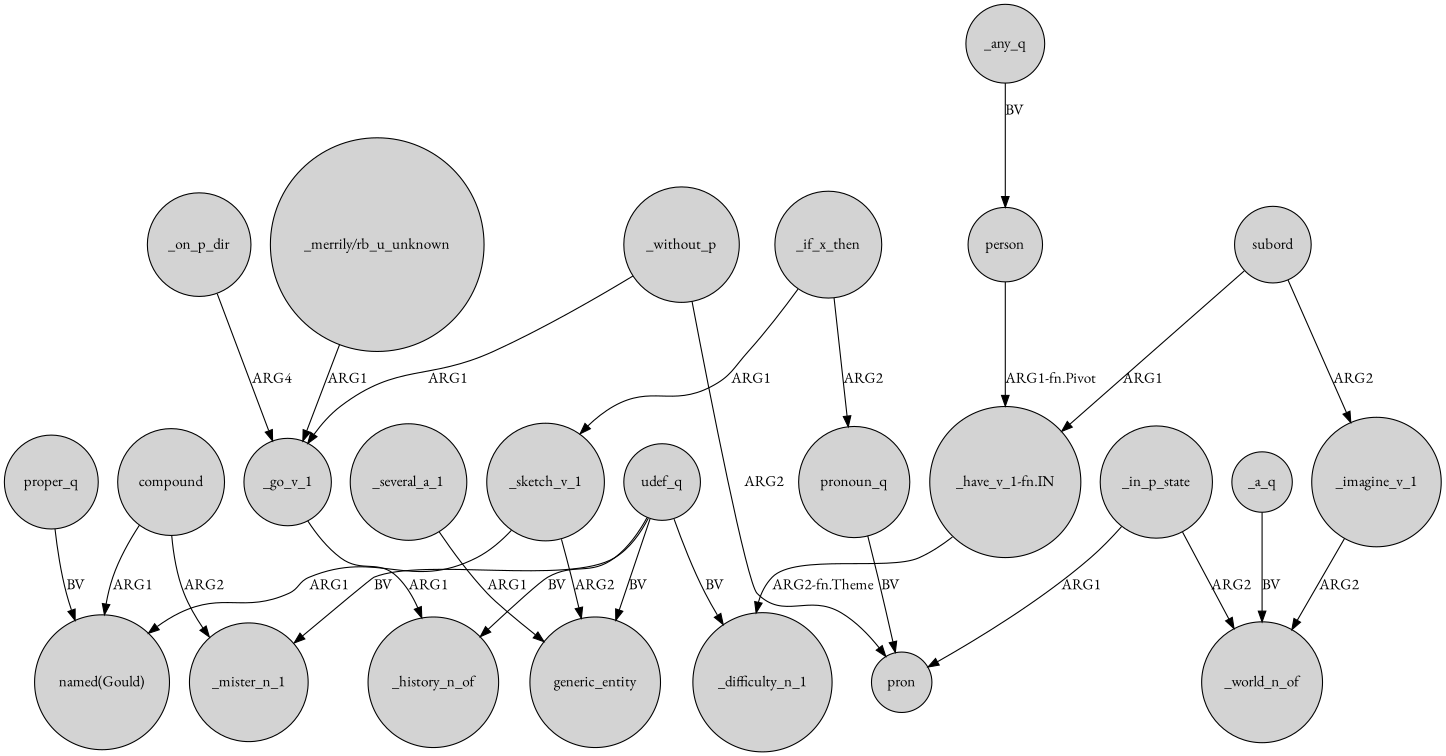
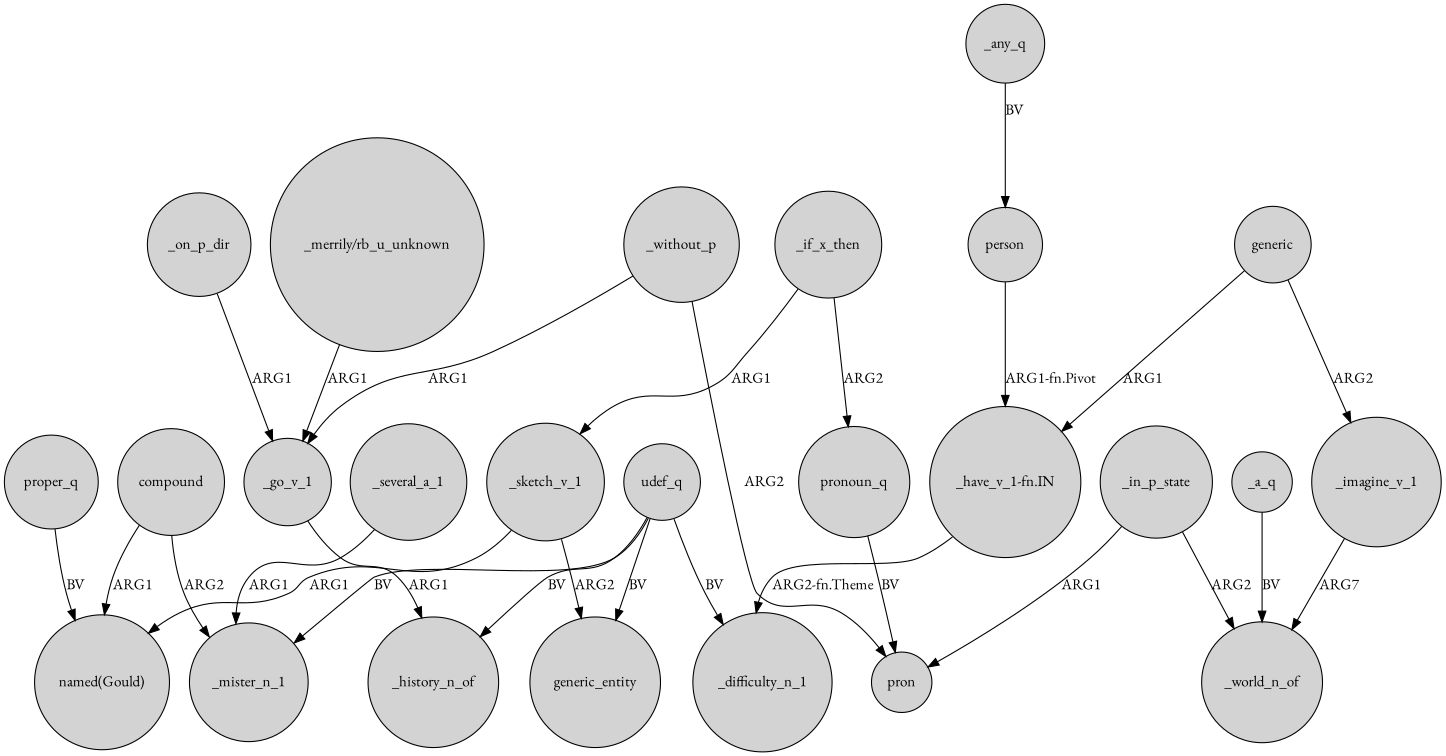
node "subord": label "subord" -> "generic"
edge "_on_p_dir" -> "_go_v_1": label "ARG4" -> "ARG1"
edge "_imagine_v_1" -> "_world_n_of": label "ARG2" -> "ARG7"
edge "_several_a_1" -> "generic_entity": now "_several_a_1" -> "_mister_n_1"
